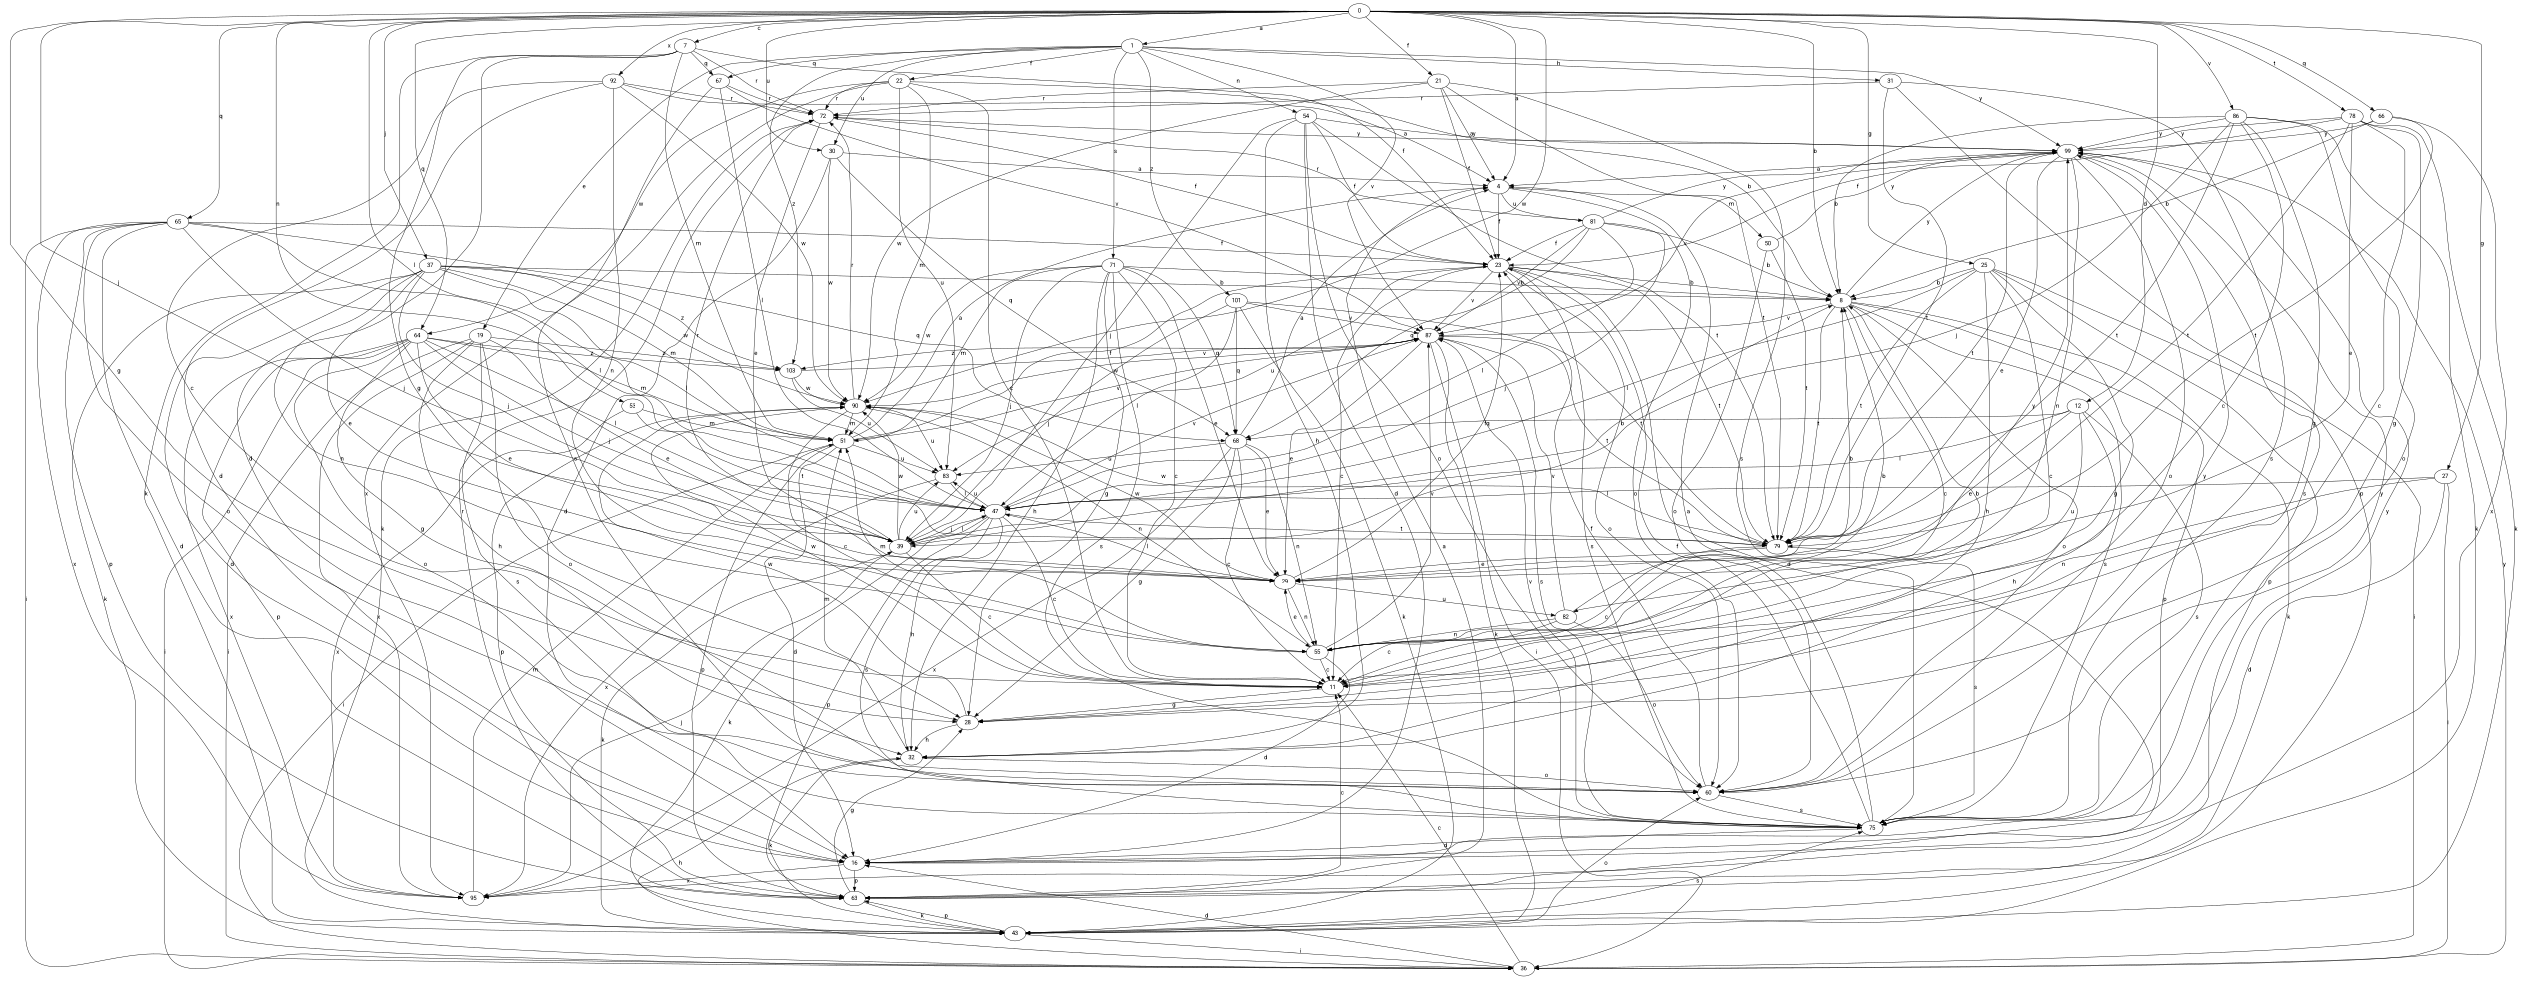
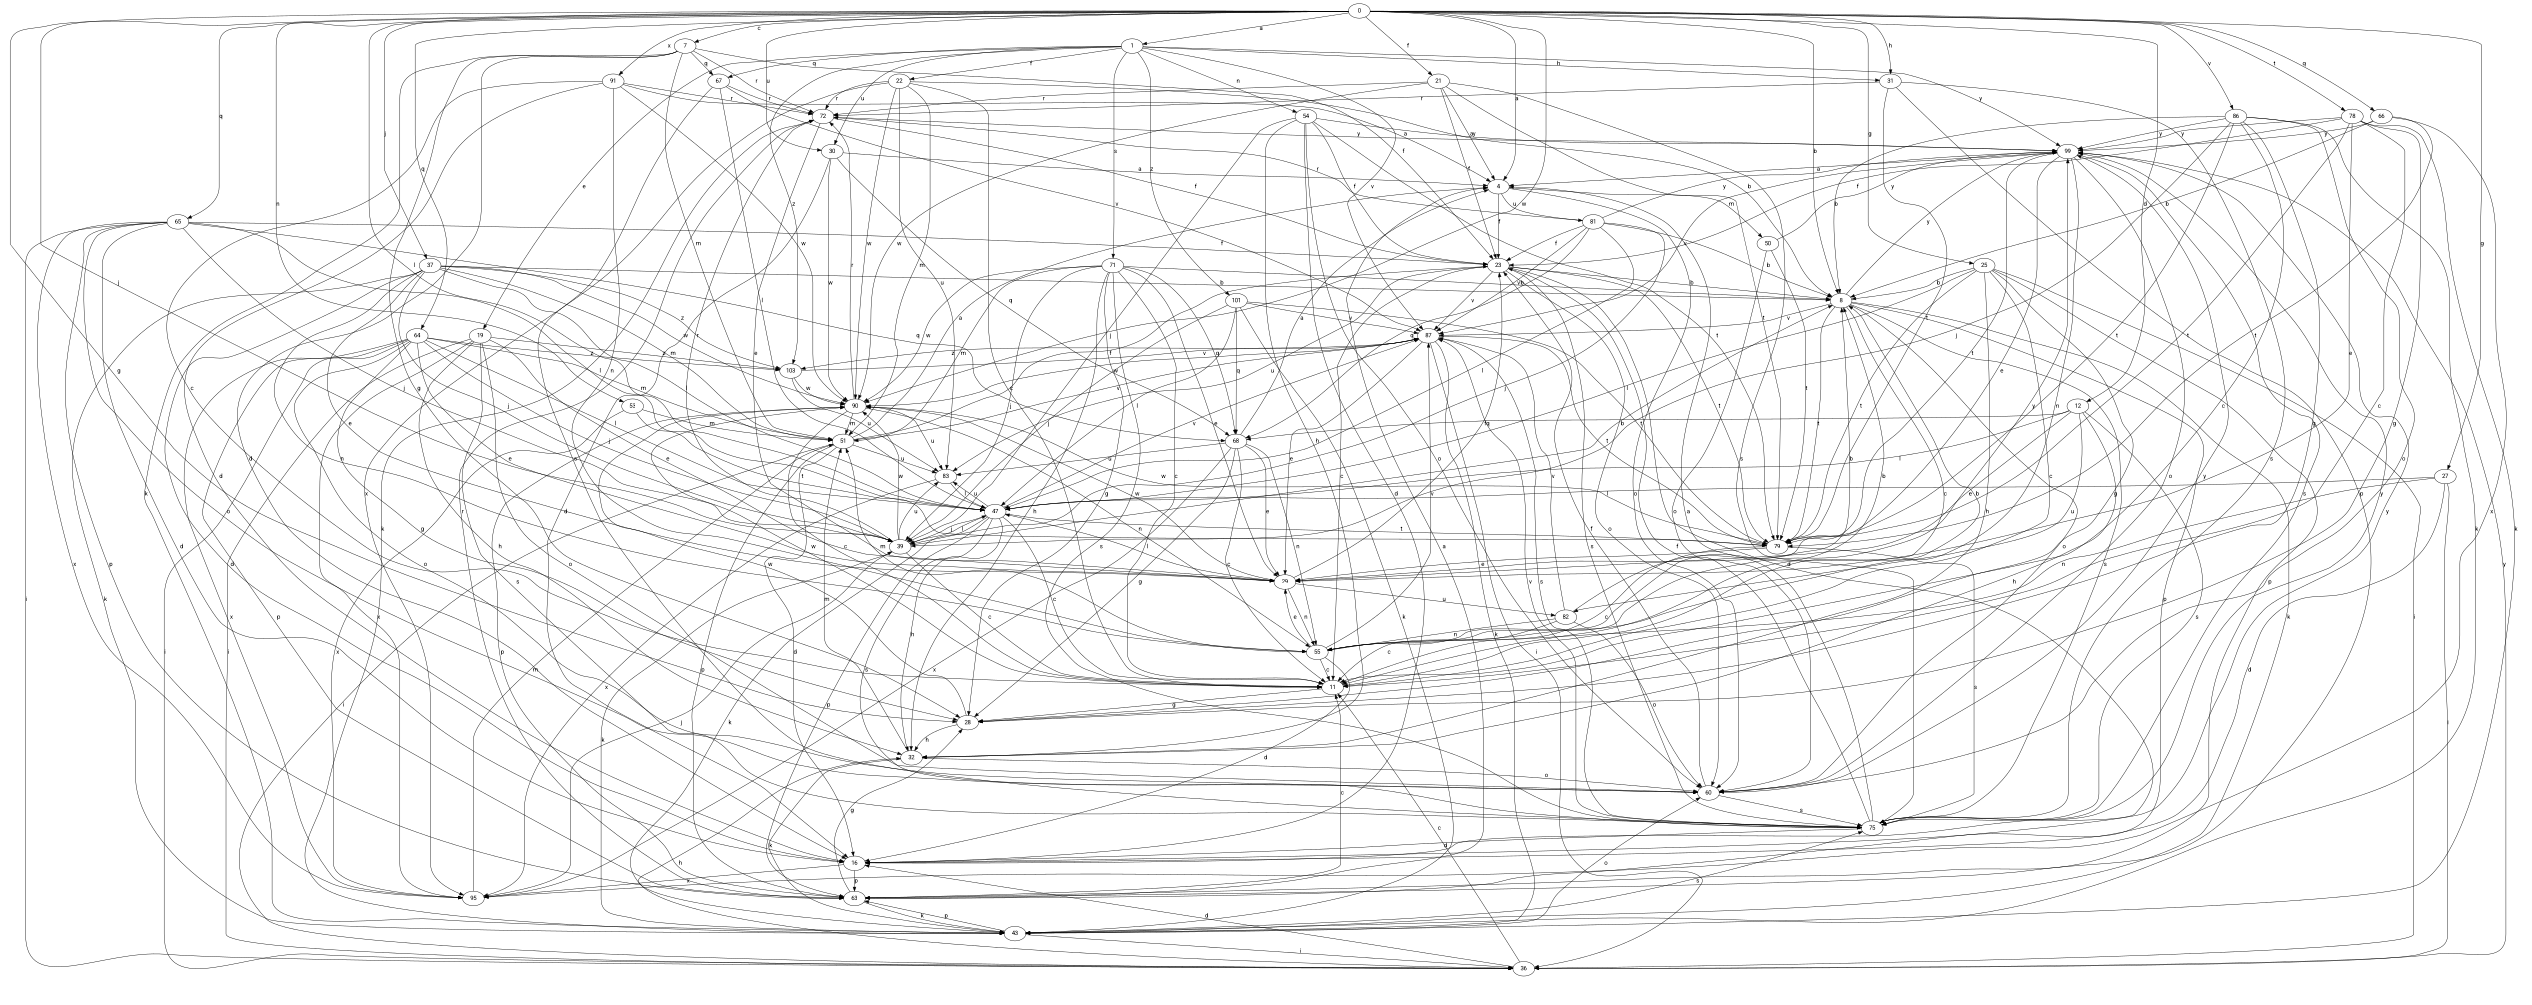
edge "0" -> "31": added, label "h"
node "92": label "92" -> "91"
edge "22" -> "64": now "22" -> "90"
